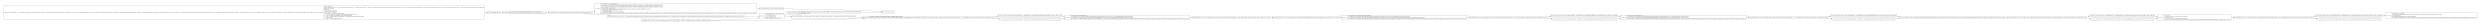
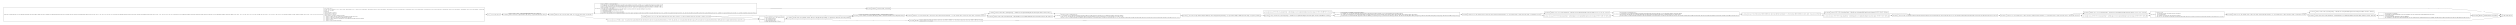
node "94: 0x0034": added
node "113: 0x006d": added
